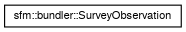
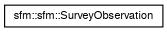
node "sfm::bundler::SurveyObservation": label "sfm::bundler::SurveyObservation" -> "sfm::sfm::SurveyObservation"
